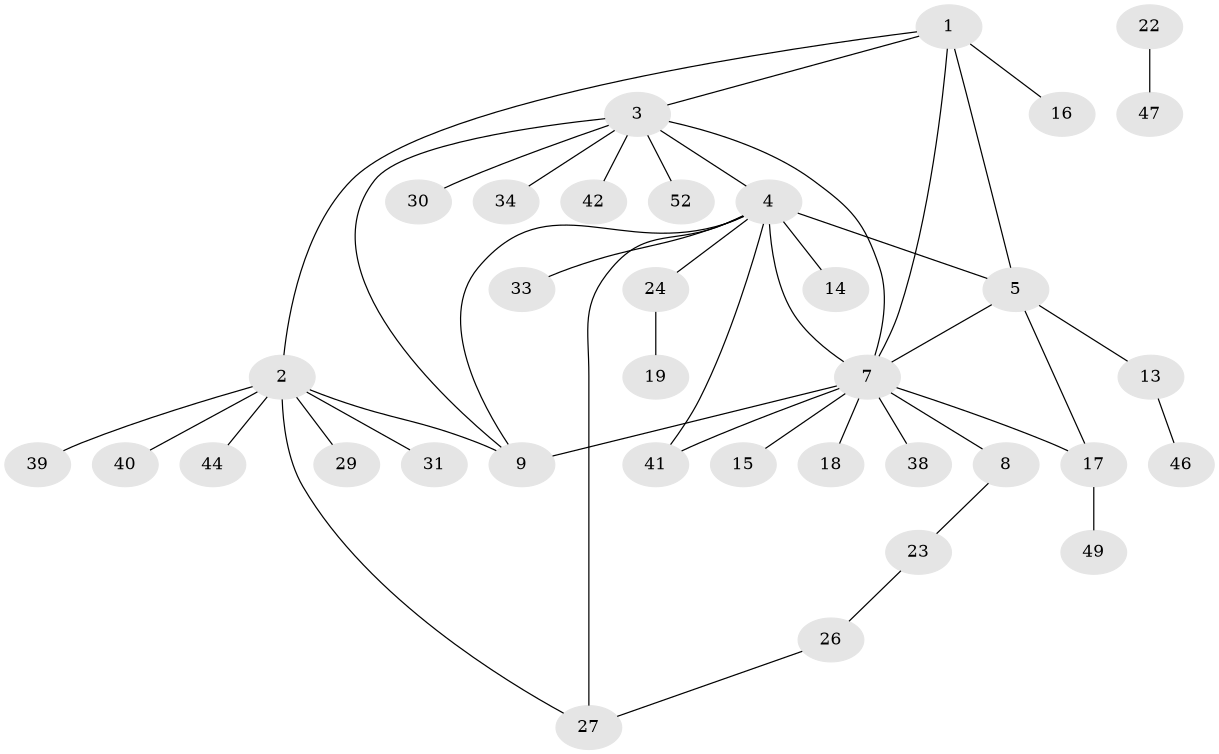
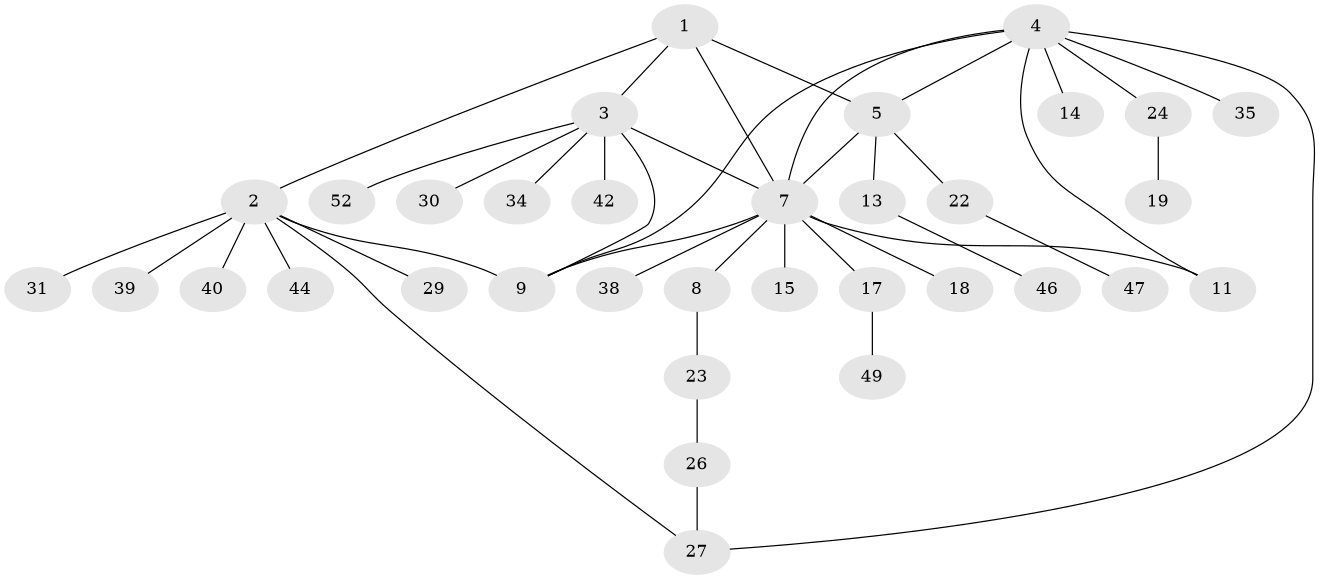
node "16": removed
edge "3" -- "4": removed
node "33": label "33" -> "35"
edge "5" -- "17": now "5" -- "22"
node "41": label "41" -> "11"
